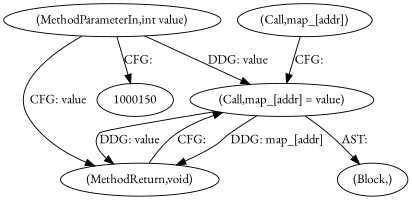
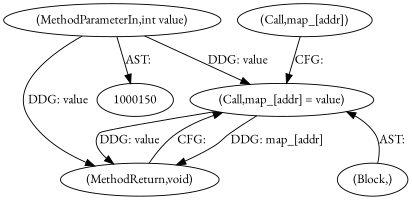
edge "(MethodParameterIn,int value)" -> "1000150": label "CFG: " -> "AST: "
edge "(MethodParameterIn,int value)" -> "(MethodReturn,void)": label "CFG: value" -> "DDG: value"
edge "(Call,map_[addr] = value)" -> "(Block,)": reversed
